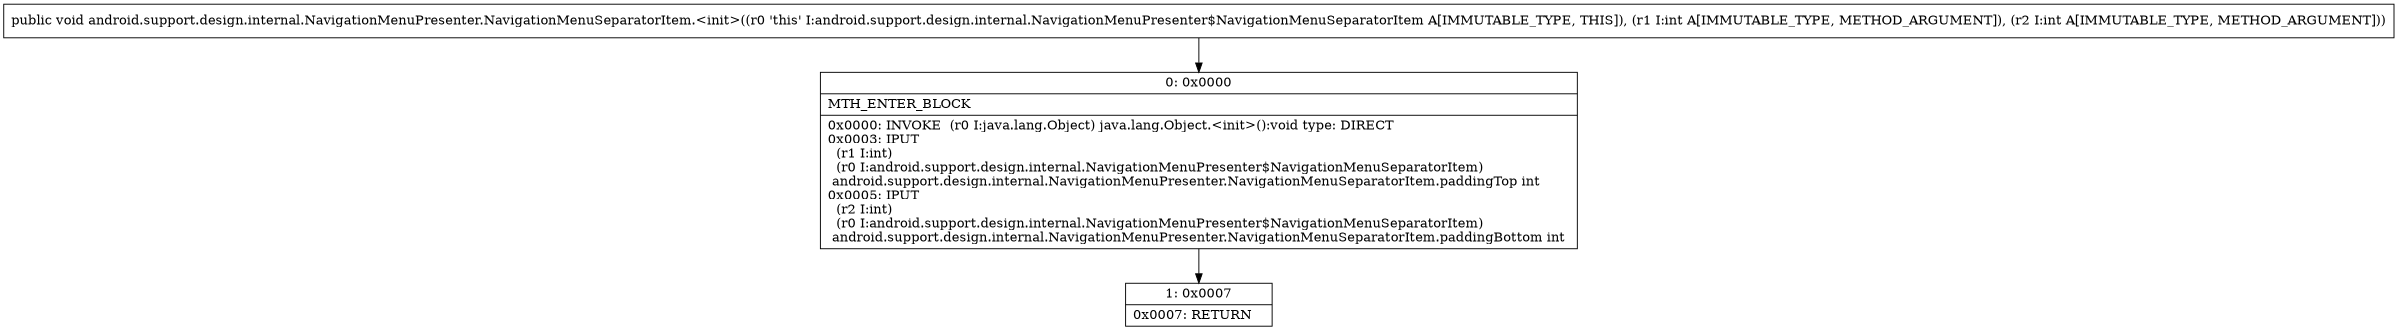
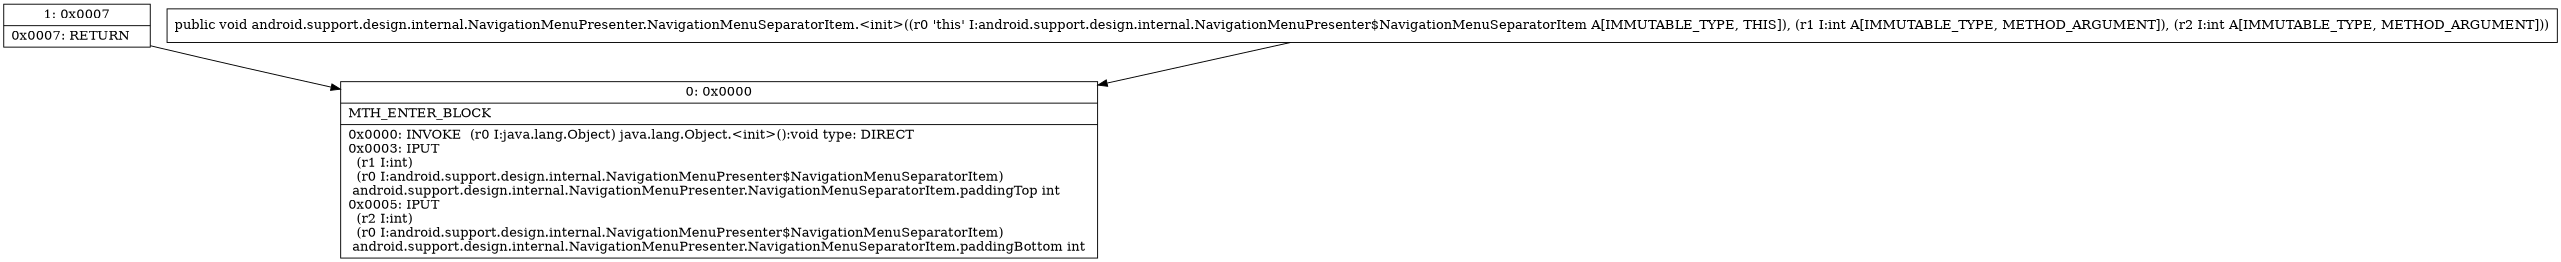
edge "0: 0x0000" -> "1: 0x0007": reversed
